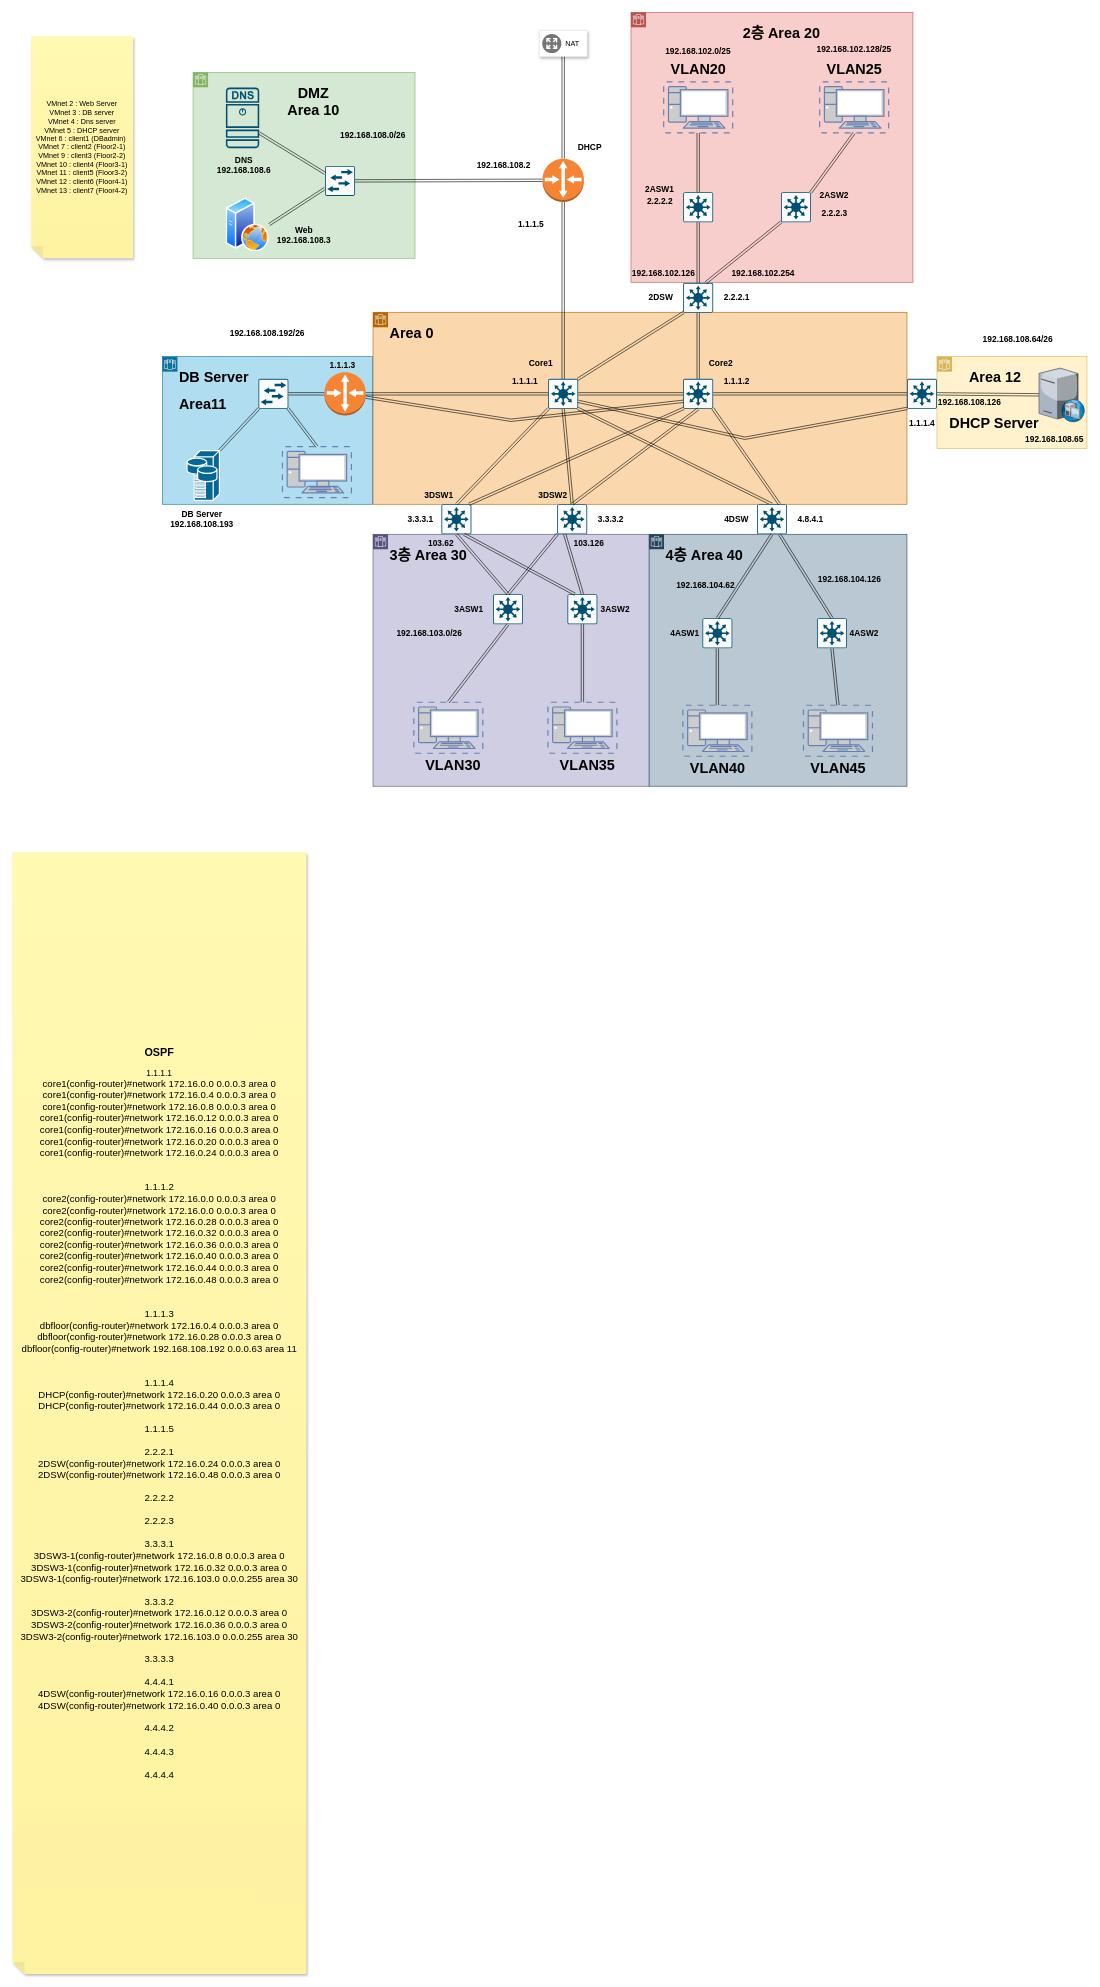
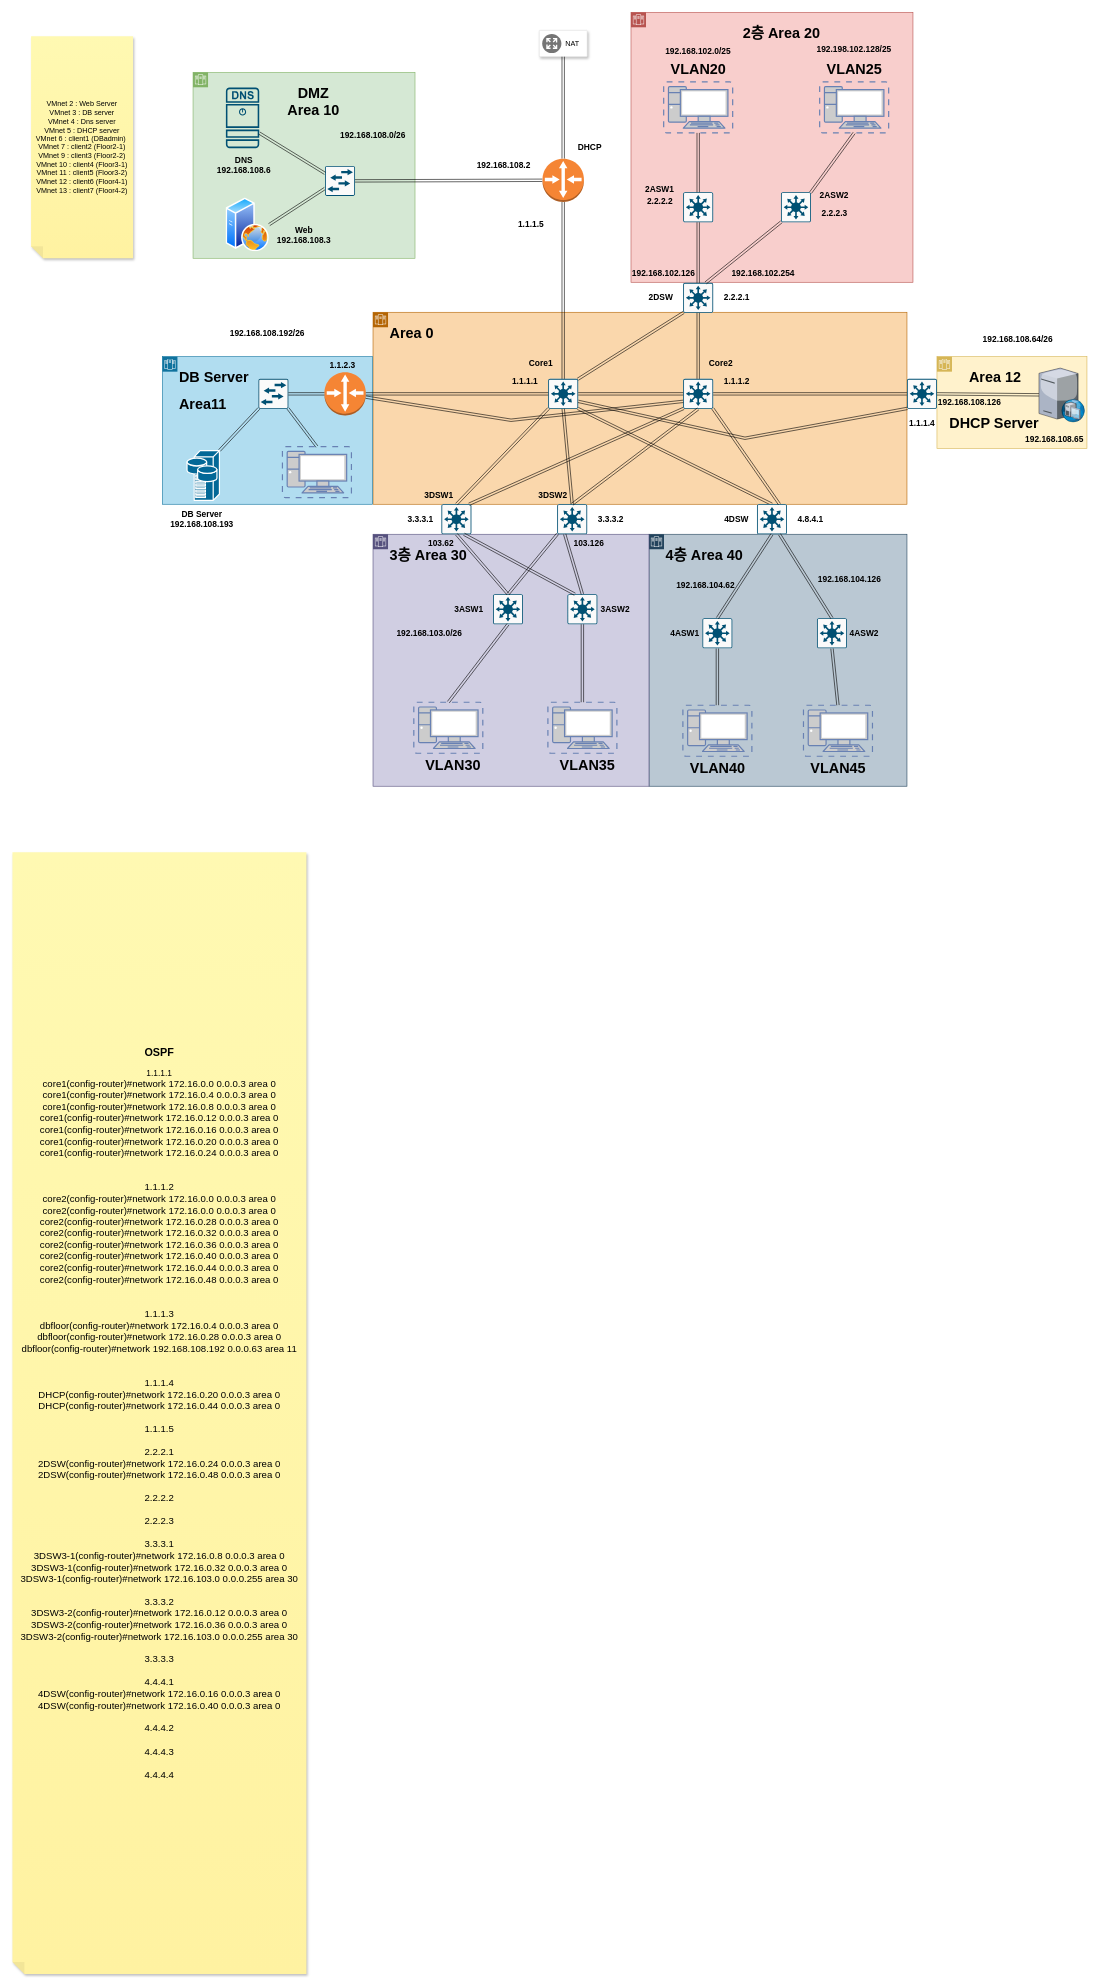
node "192.168.102.128/25": label "192.168.102.128/25" -> "192.198.102.128/25"
node "1.1.1.3": label "1.1.1.3" -> "1.1.2.3"
